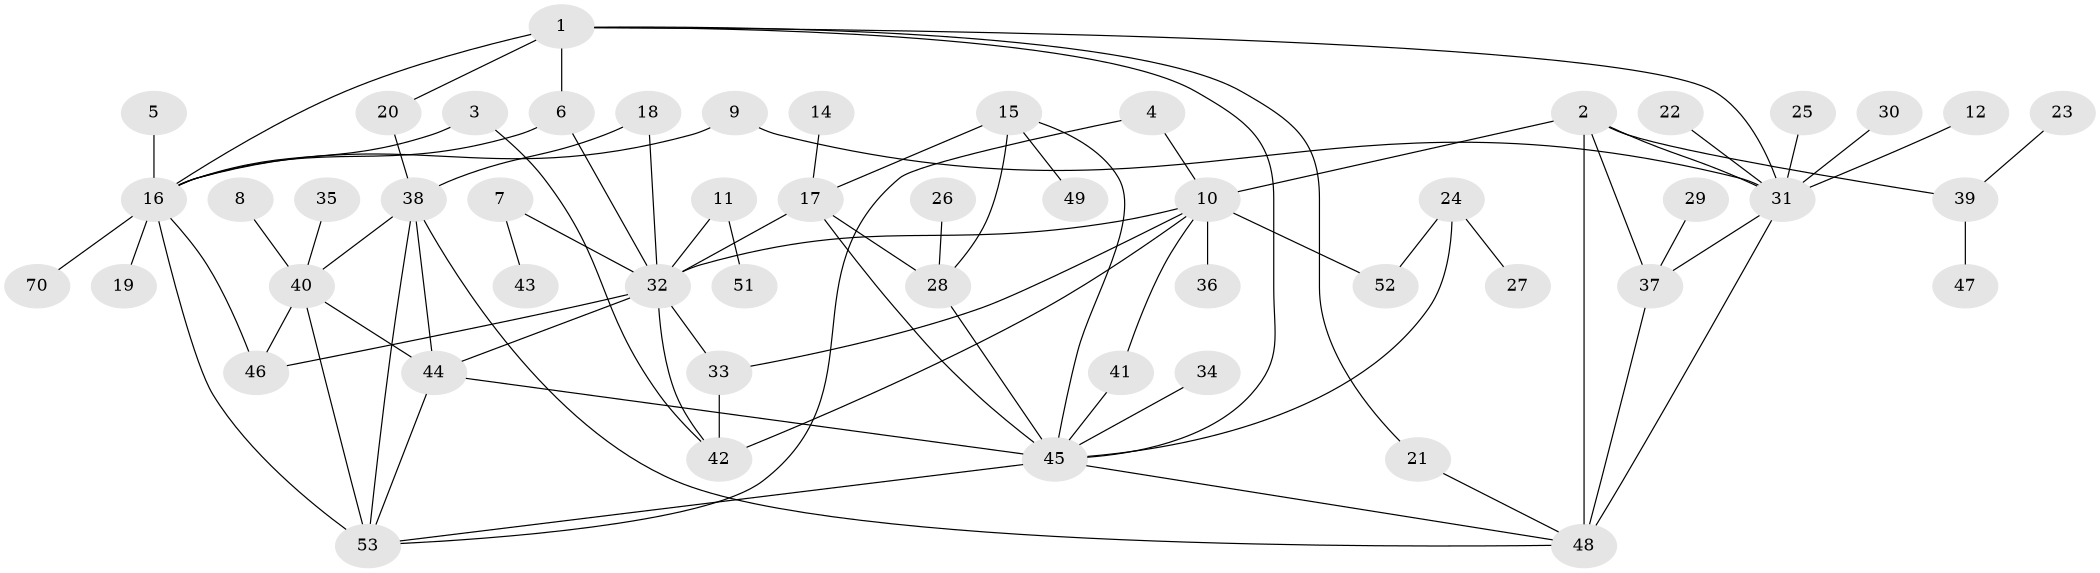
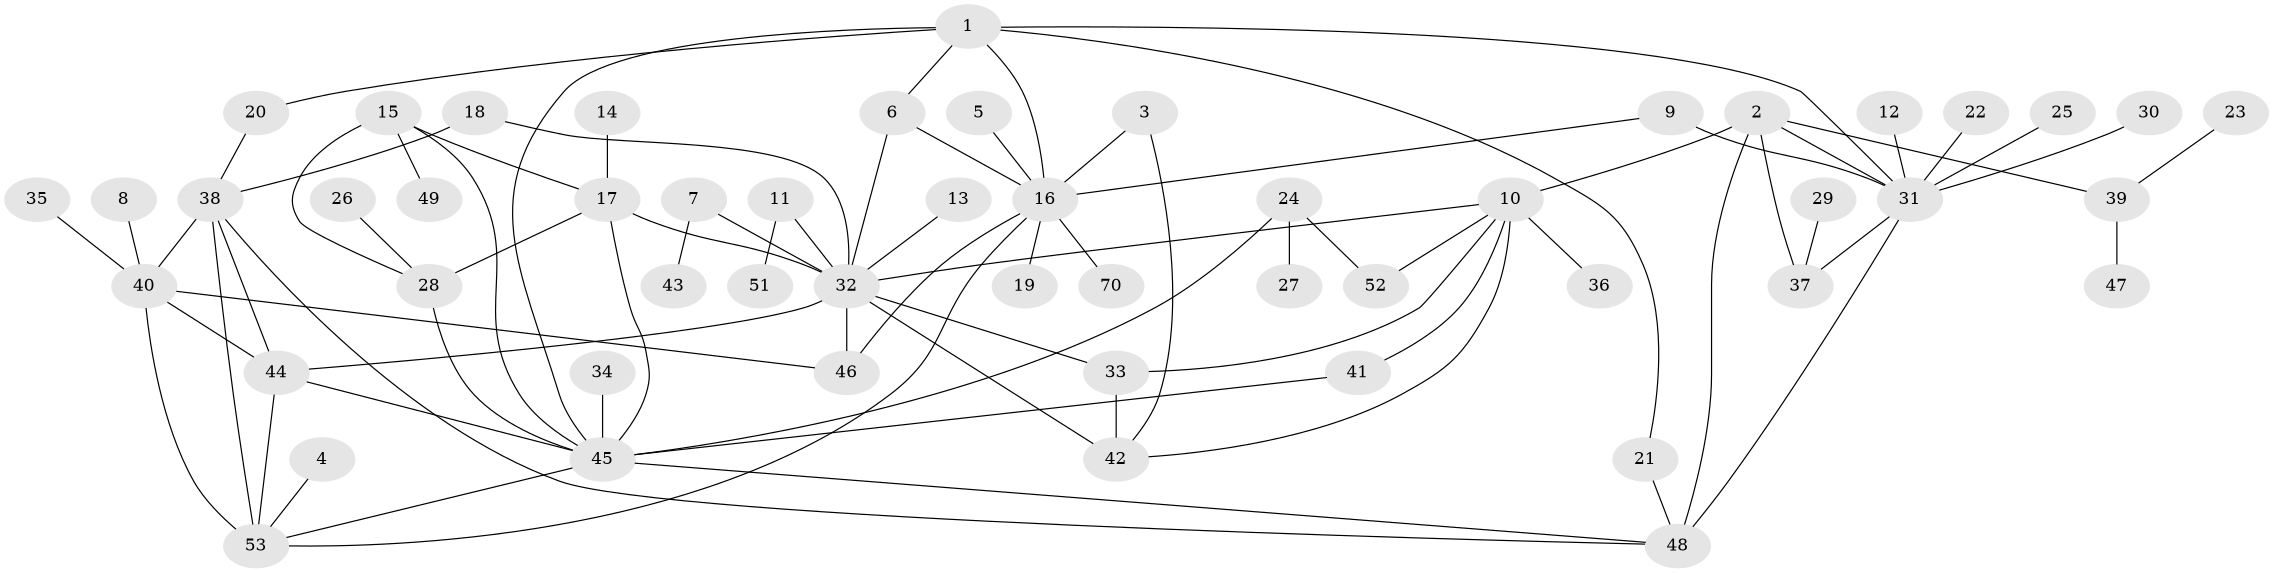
edge "4" -- "10": removed
node "13": added
edge "37" -- "48": removed
